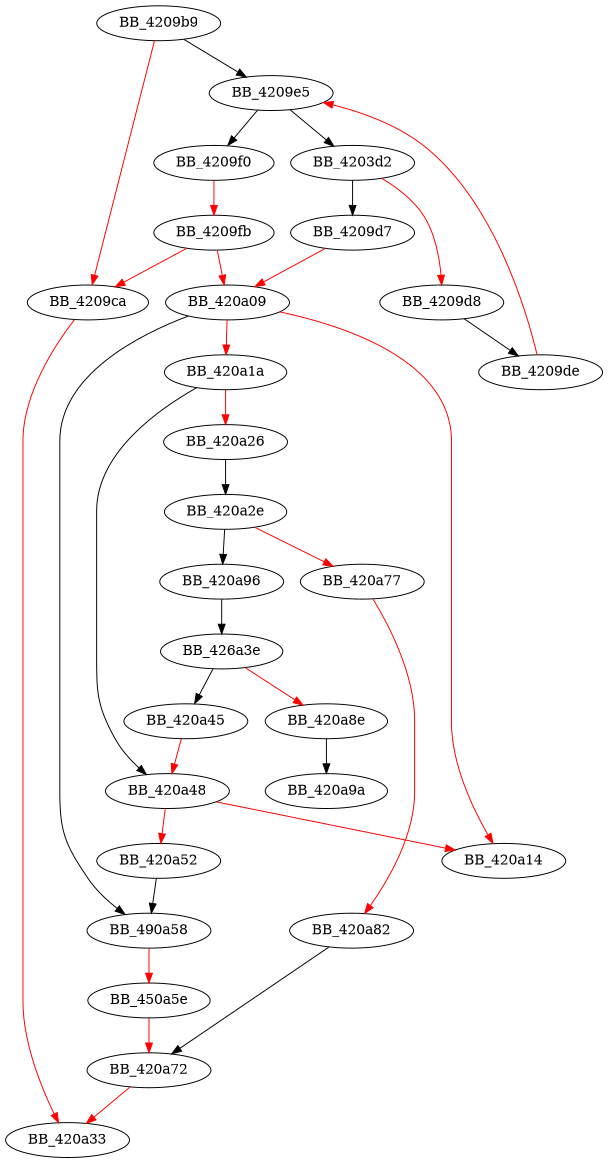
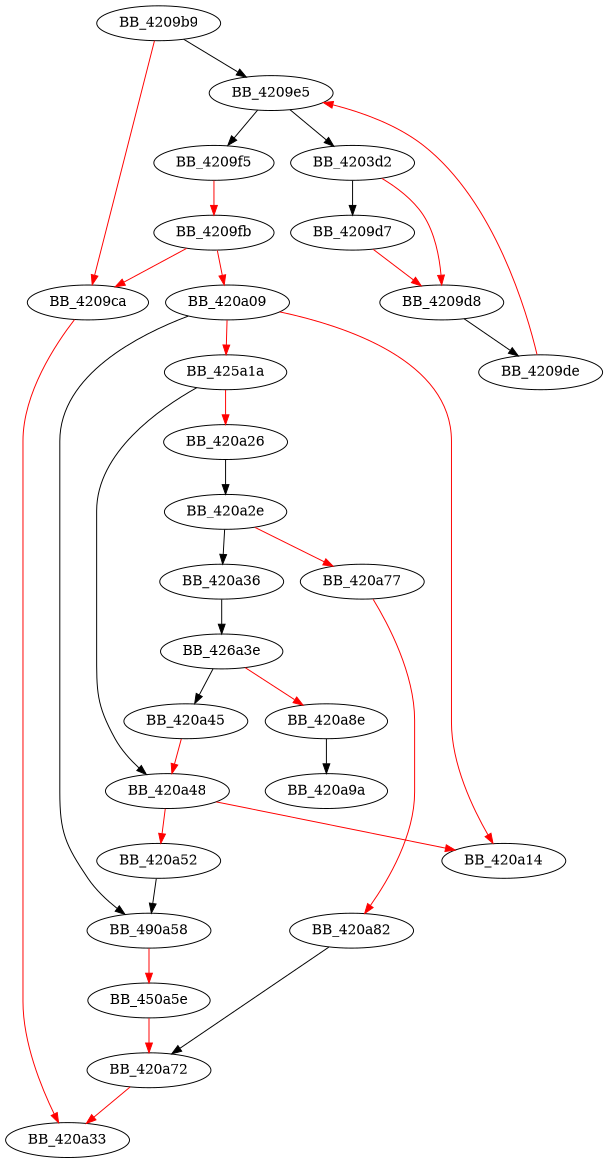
node "BB_4209f0": label "BB_4209f0" -> "BB_4209f5"
edge "BB_4209d7" -> "BB_420a09": now "BB_4209d7" -> "BB_4209d8"
node "BB_420a1a": label "BB_420a1a" -> "BB_425a1a"
node "BB_420a96": label "BB_420a96" -> "BB_420a36"
